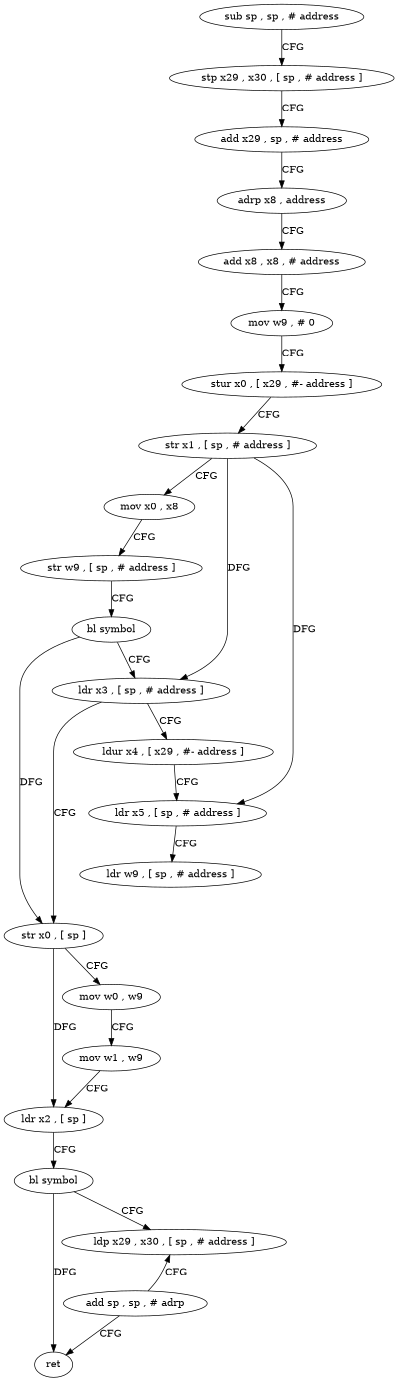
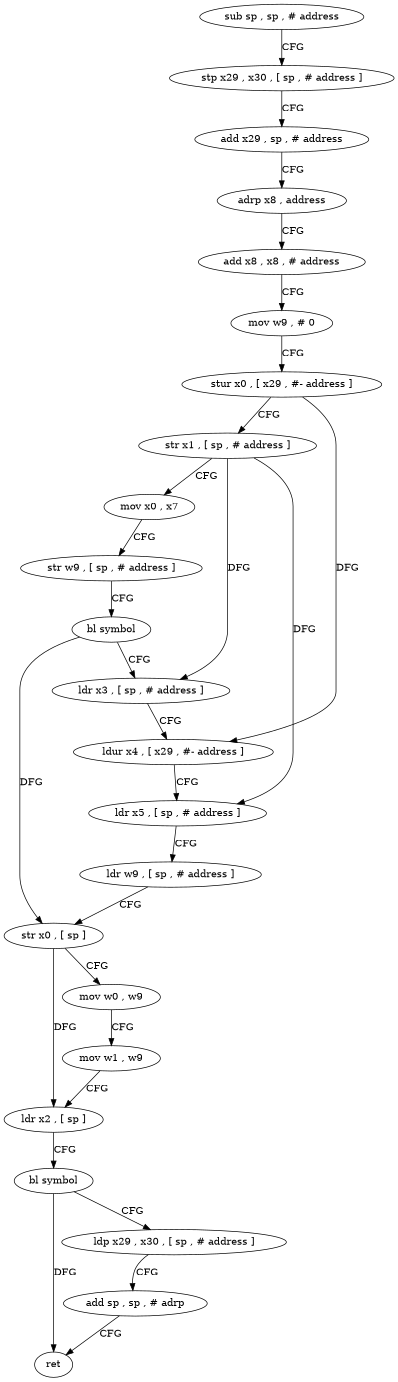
node "mov x0 , x8": label "mov x0 , x8" -> "mov x0 , x7"
edge "stur x0 , [ x29 , #- address ]" -> "ldur x4 , [ x29 , #- address ]": added, label "DFG"
edge "ldr x3 , [ sp , # address ]" -> "str x0 , [ sp ]": now "ldr w9 , [ sp , # address ]" -> "str x0 , [ sp ]"
edge "add sp , sp , # adrp" -> "ldp x29 , x30 , [ sp , # address ]": reversed
